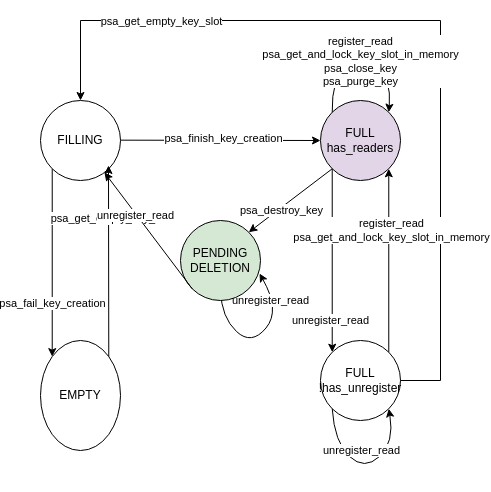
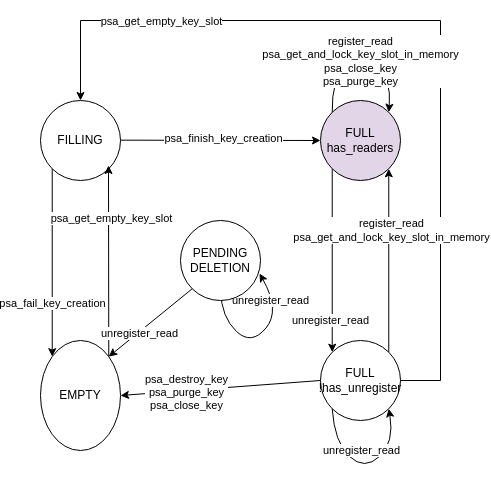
edge "FULL has_readers" -> "PENDING DELETION": removed, label "psa_destroy_key"
edge "PENDING DELETION" -> "FILLING": now "PENDING DELETION" -> "EMPTY"
node "PENDING DELETION": fillcolor #d5e8d4 -> #ffffff
edge "FULL !has_unregister" -> "EMPTY": added, label "psa_destroy_key psa_purge_key psa_close_key"
